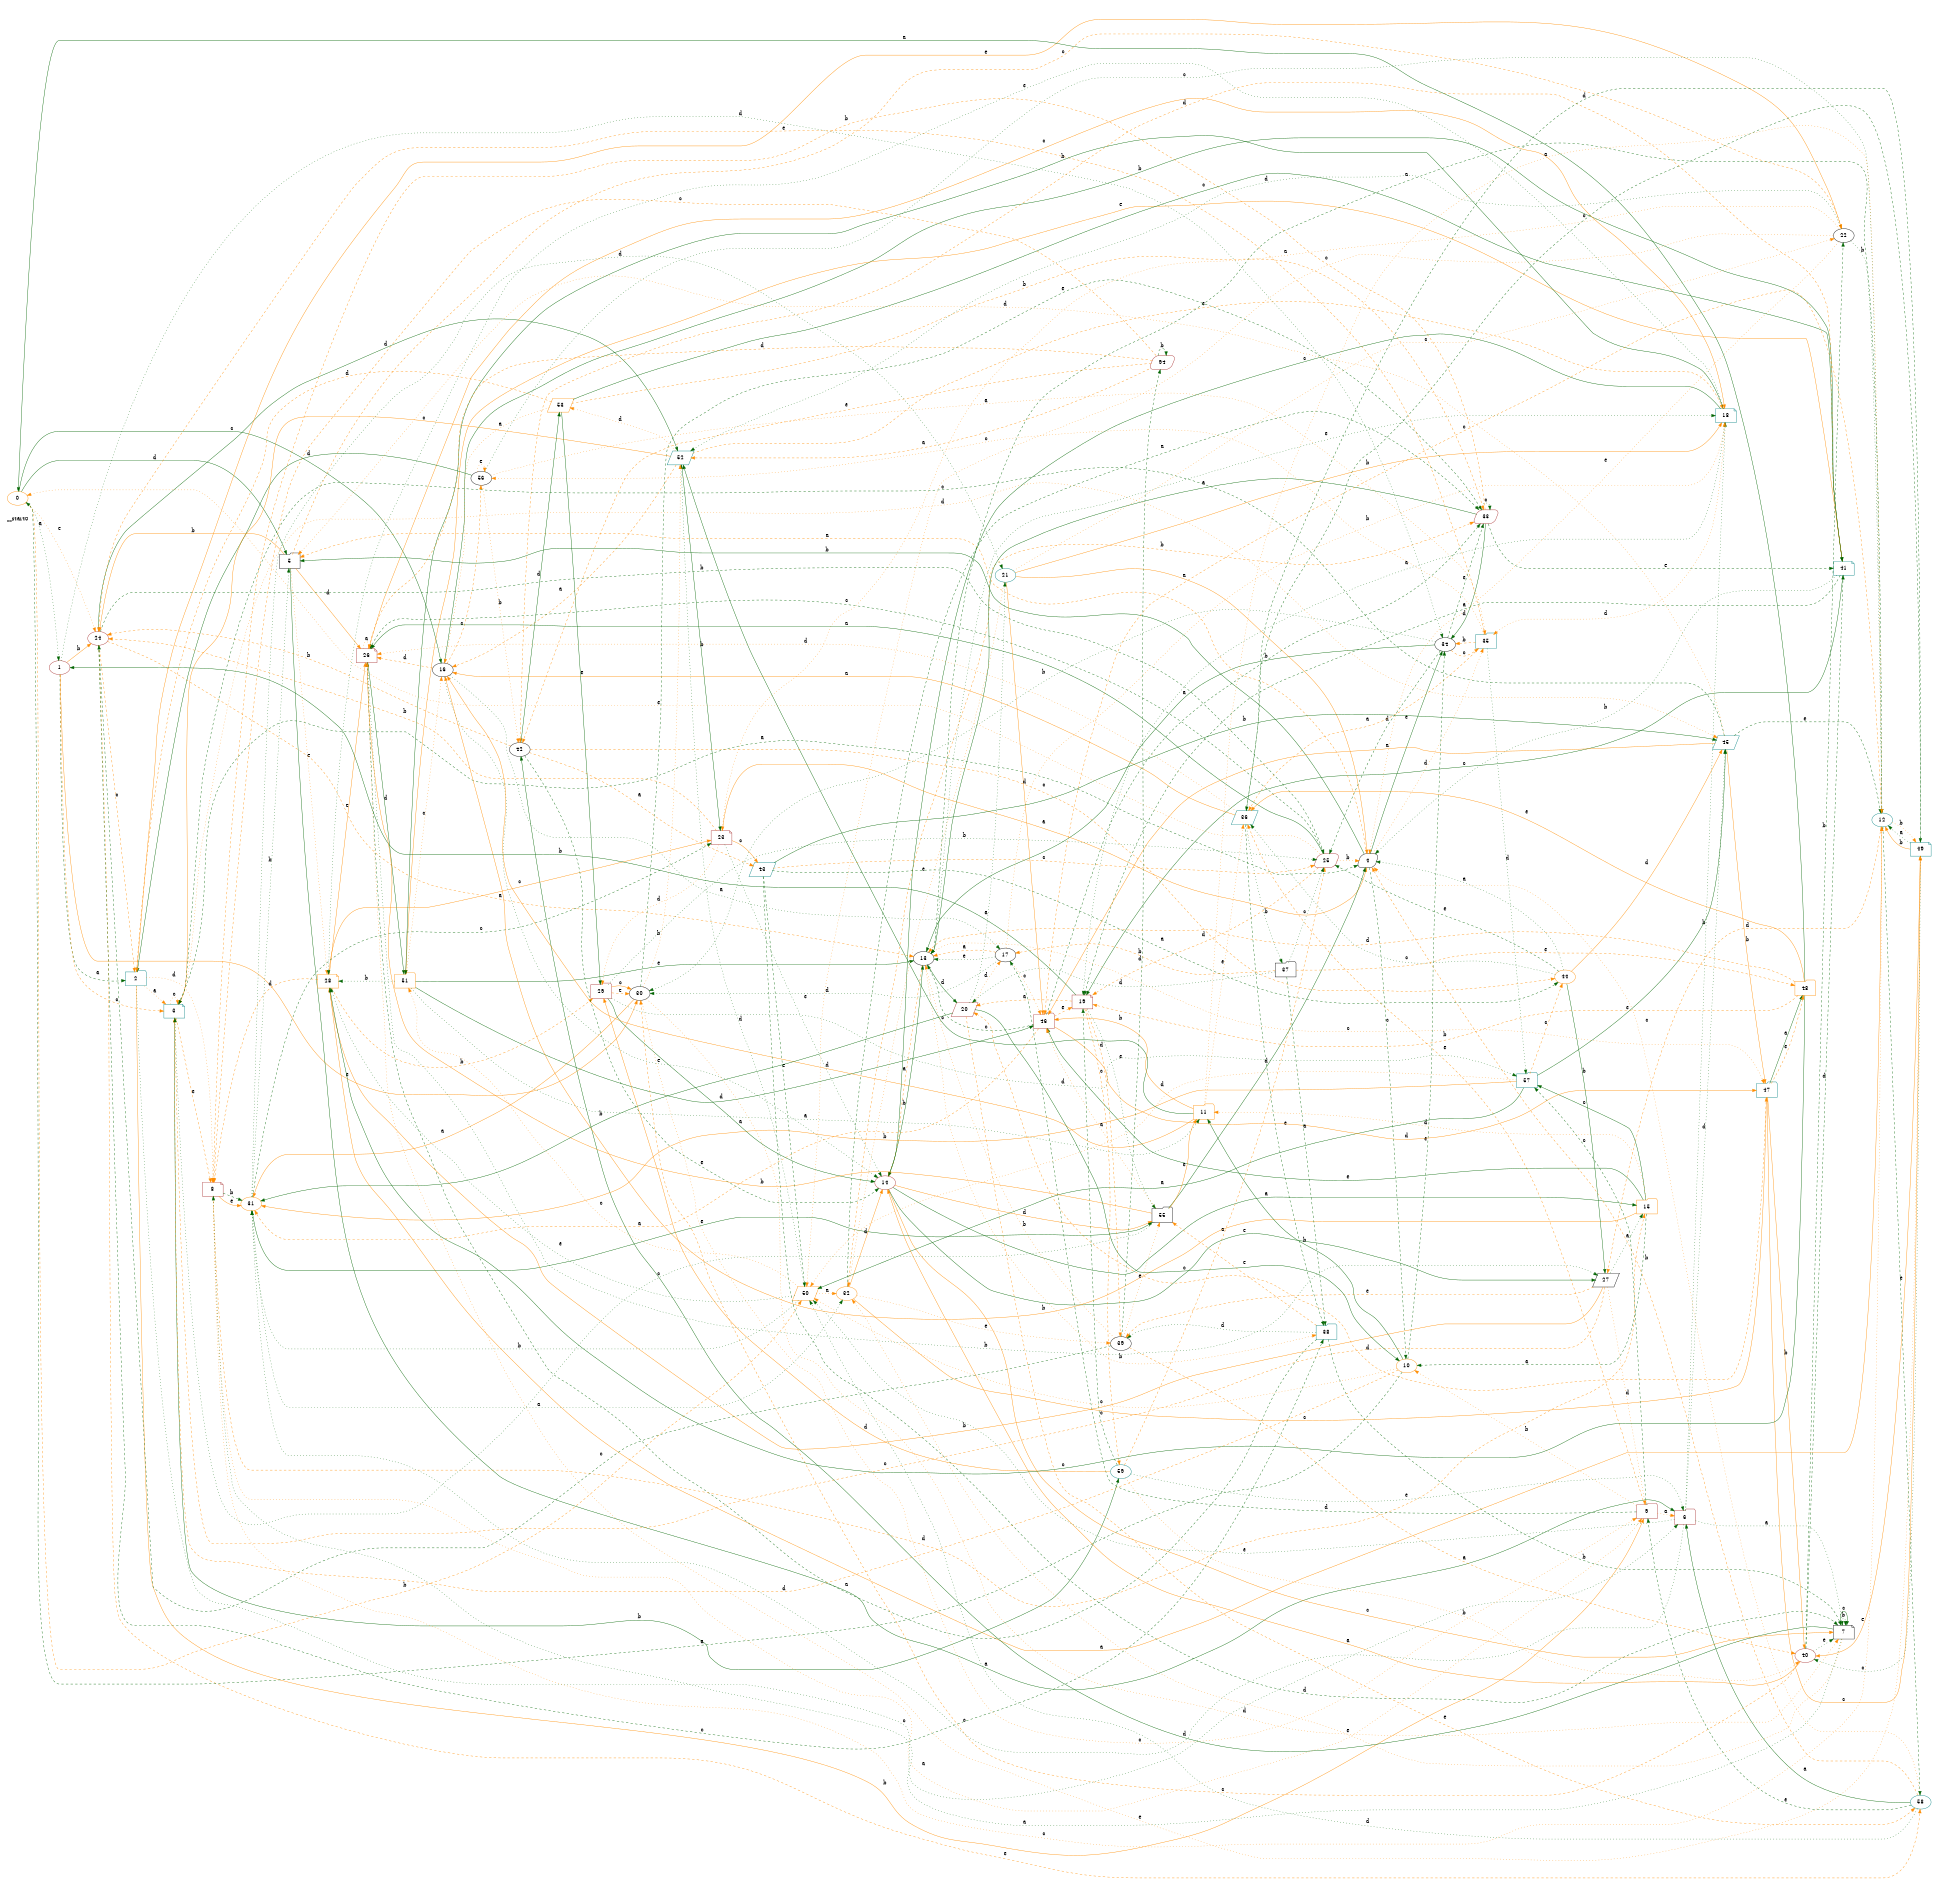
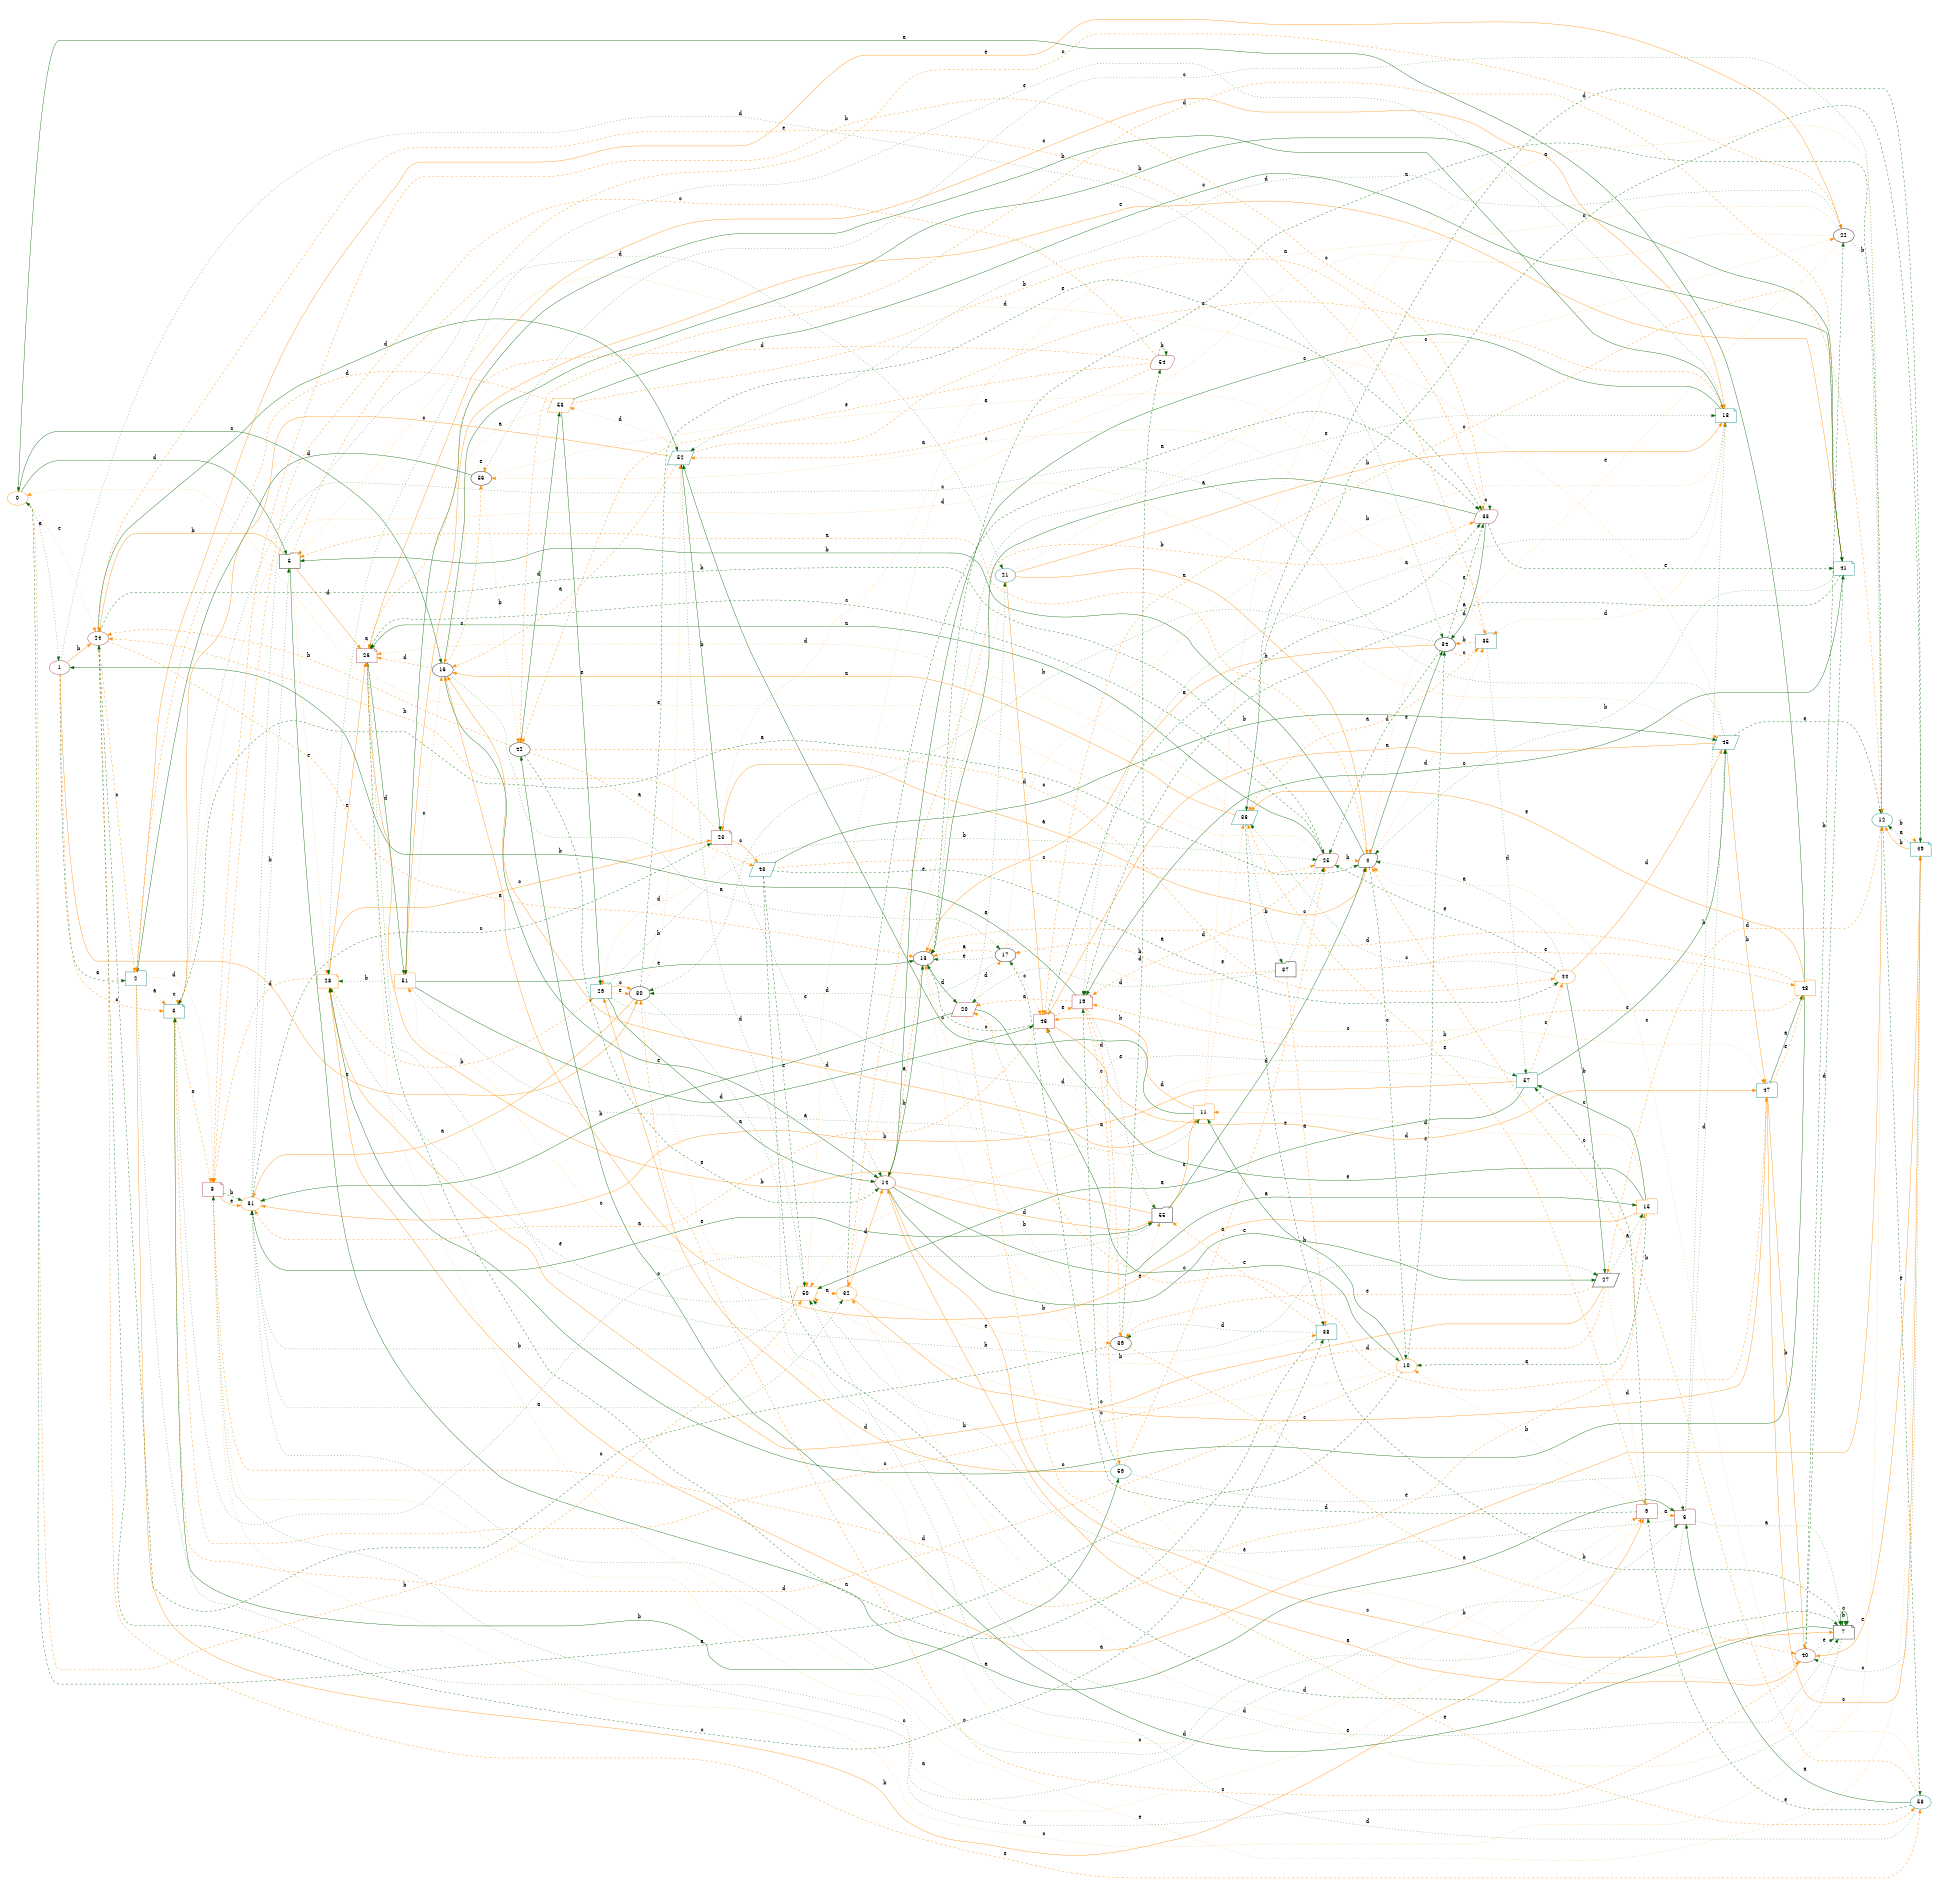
node "94": label "94" -> "54"
edge "45" -> "3": style dashed -> dotted
node "__start0": removed
edge "34" -> "13": color darkgreen -> darkorange
edge "16" -> "14": style dotted -> solid
node "29": color brown -> teal
edge "37" -> "38": color darkgreen -> darkorange
edge "30" -> "7": color darkorange -> darkgreen
